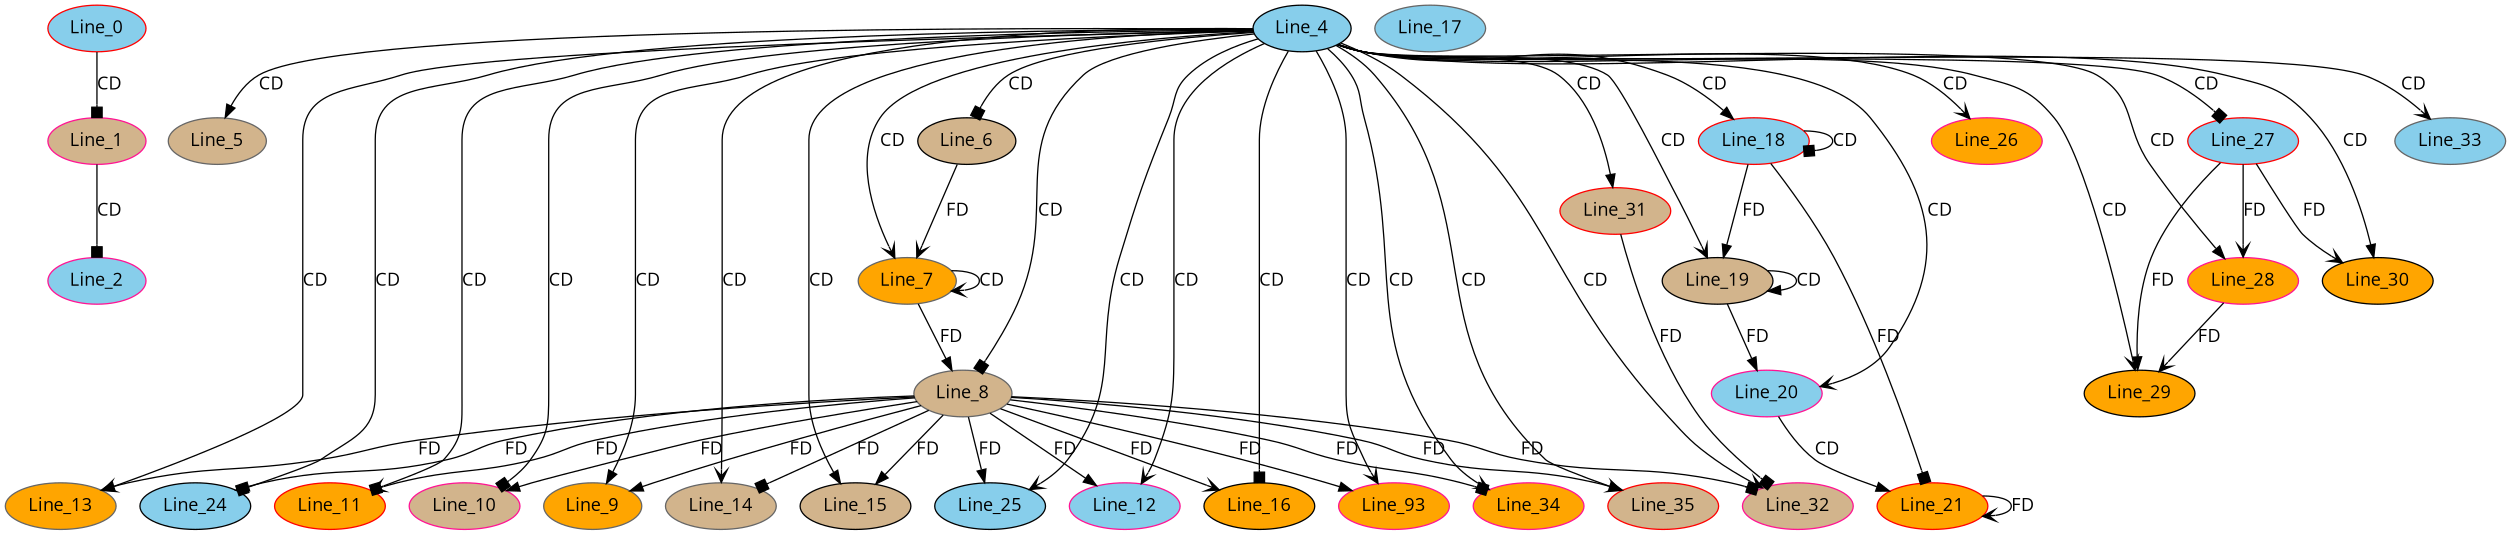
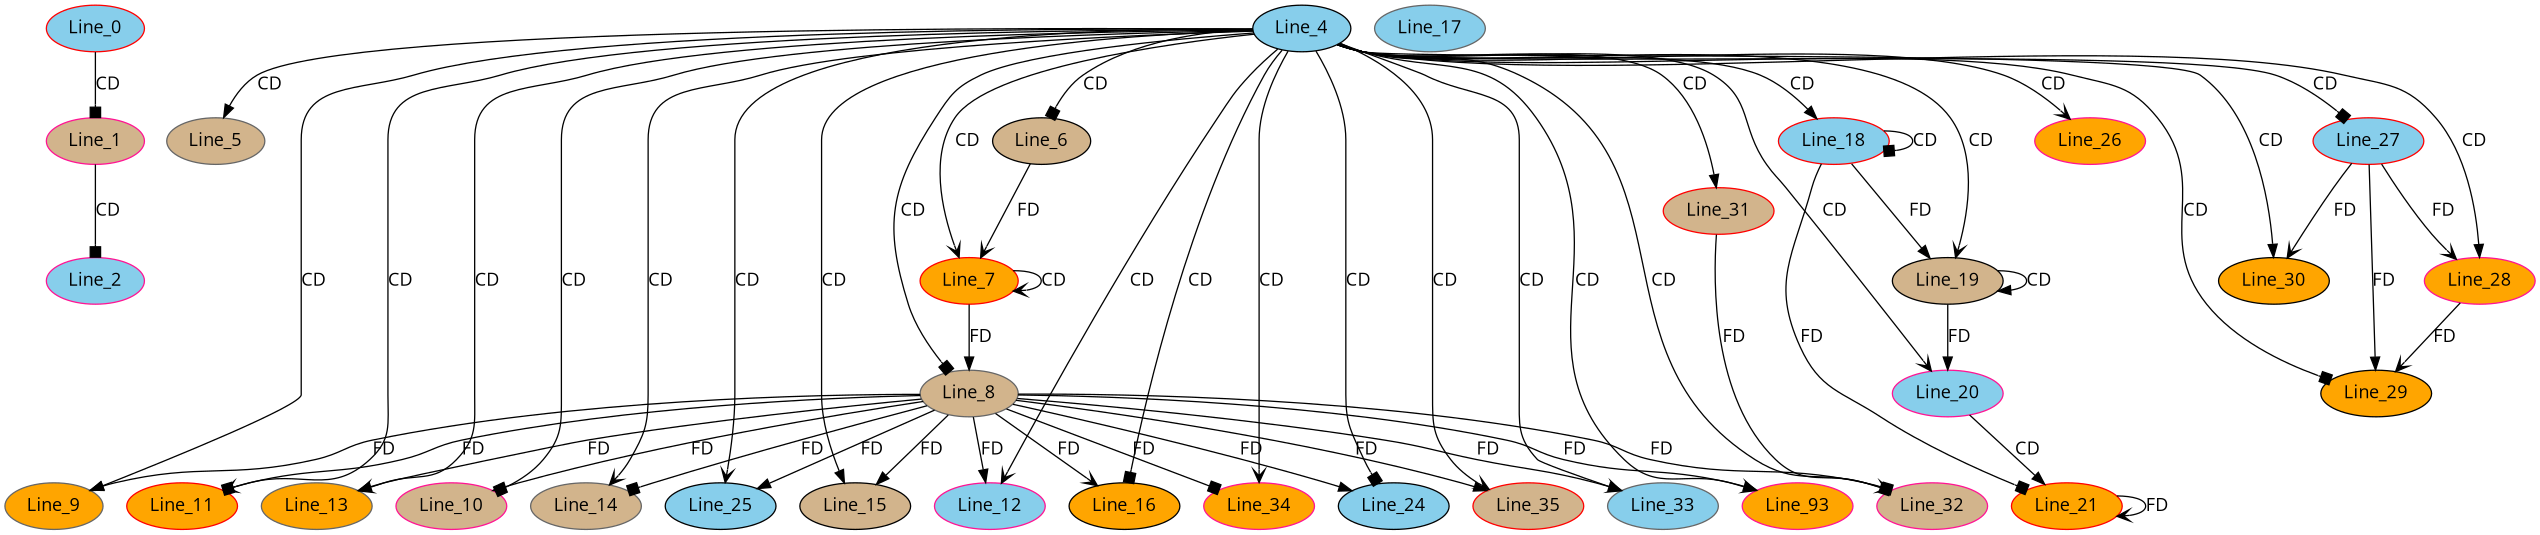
edge "Line_4" -> "Line_29": arrowhead vee -> box
node "Line_7": color gray40 -> red
edge "Line_8" -> "Line_33": added, label "FD"
